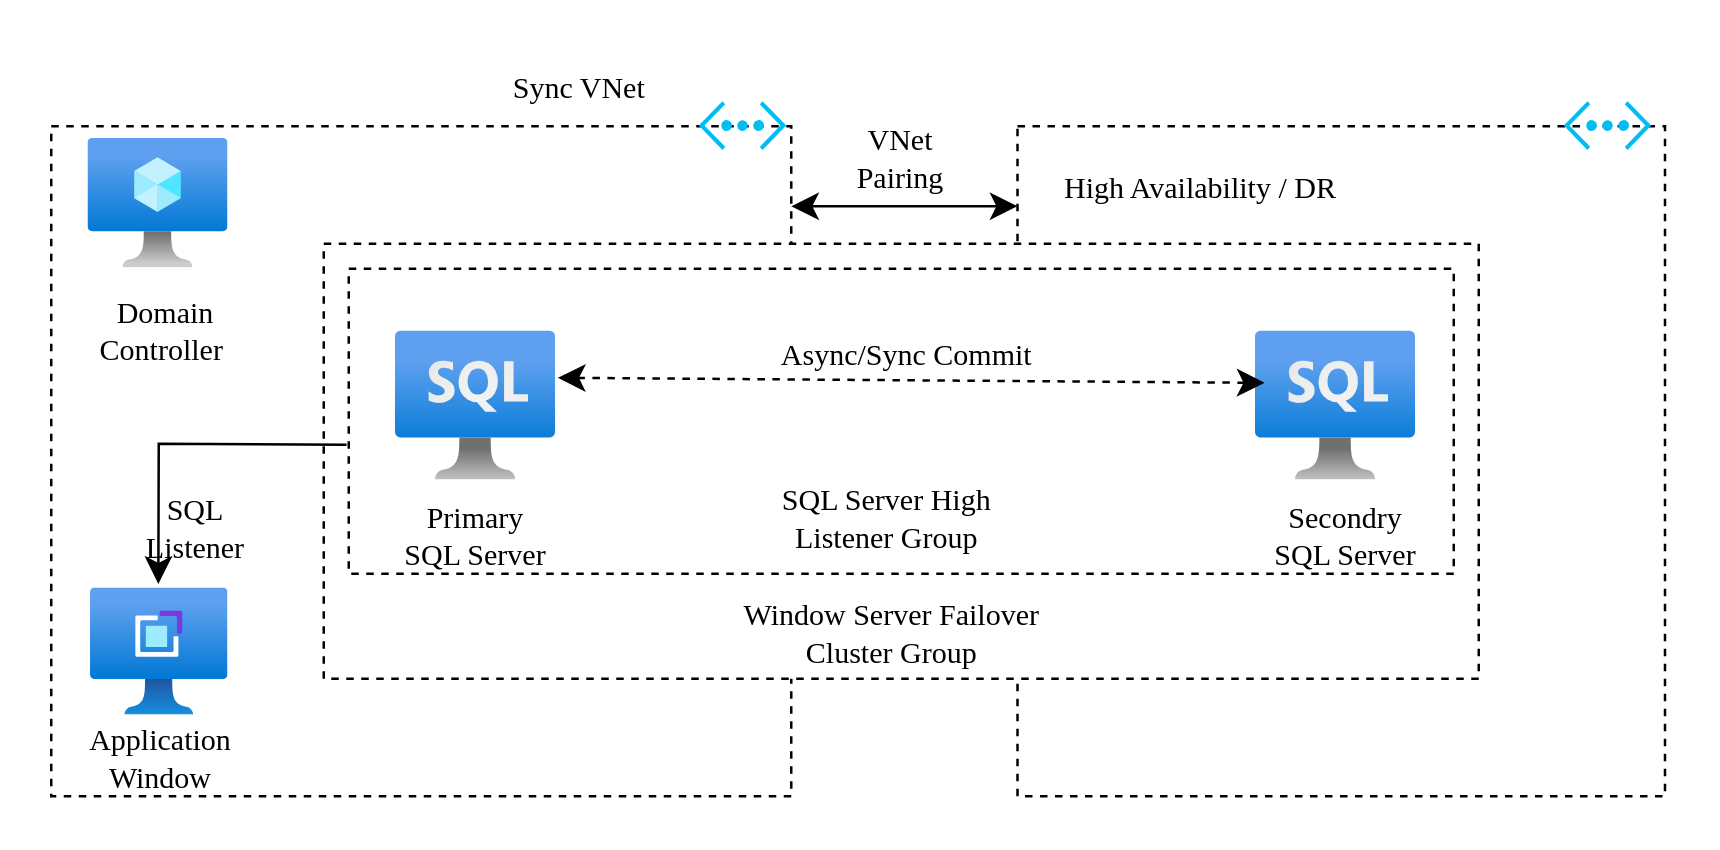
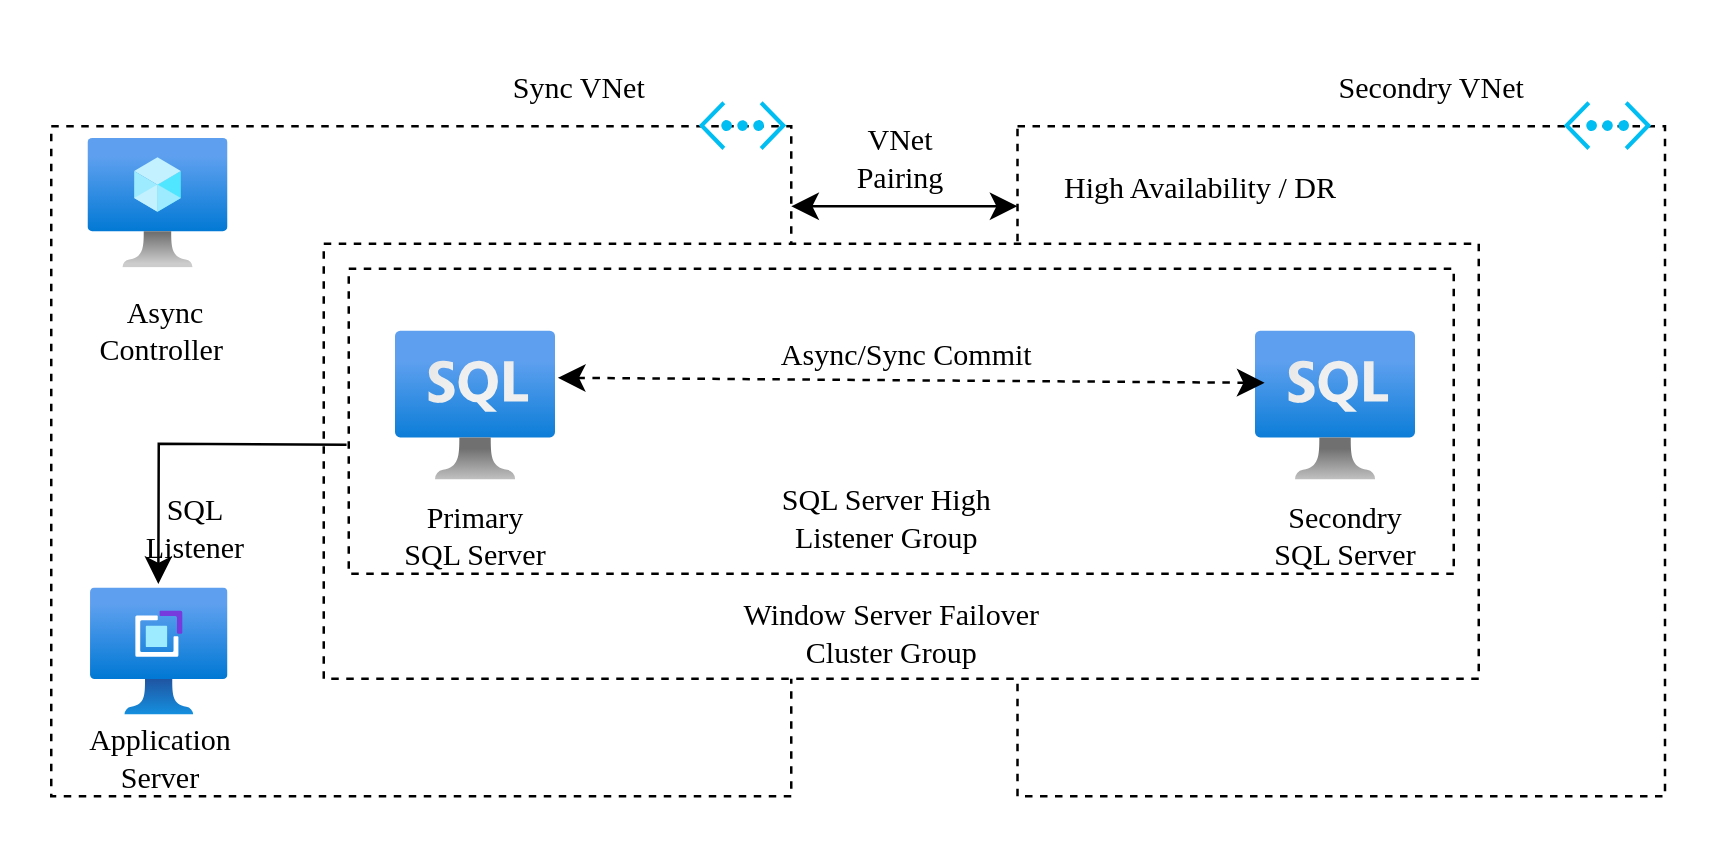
node "Secondry VNet": added
node "Domain Controller": label "Domain Controller" -> "Async Controller"
node "Application Window": label "Application Window" -> "Application Server"
